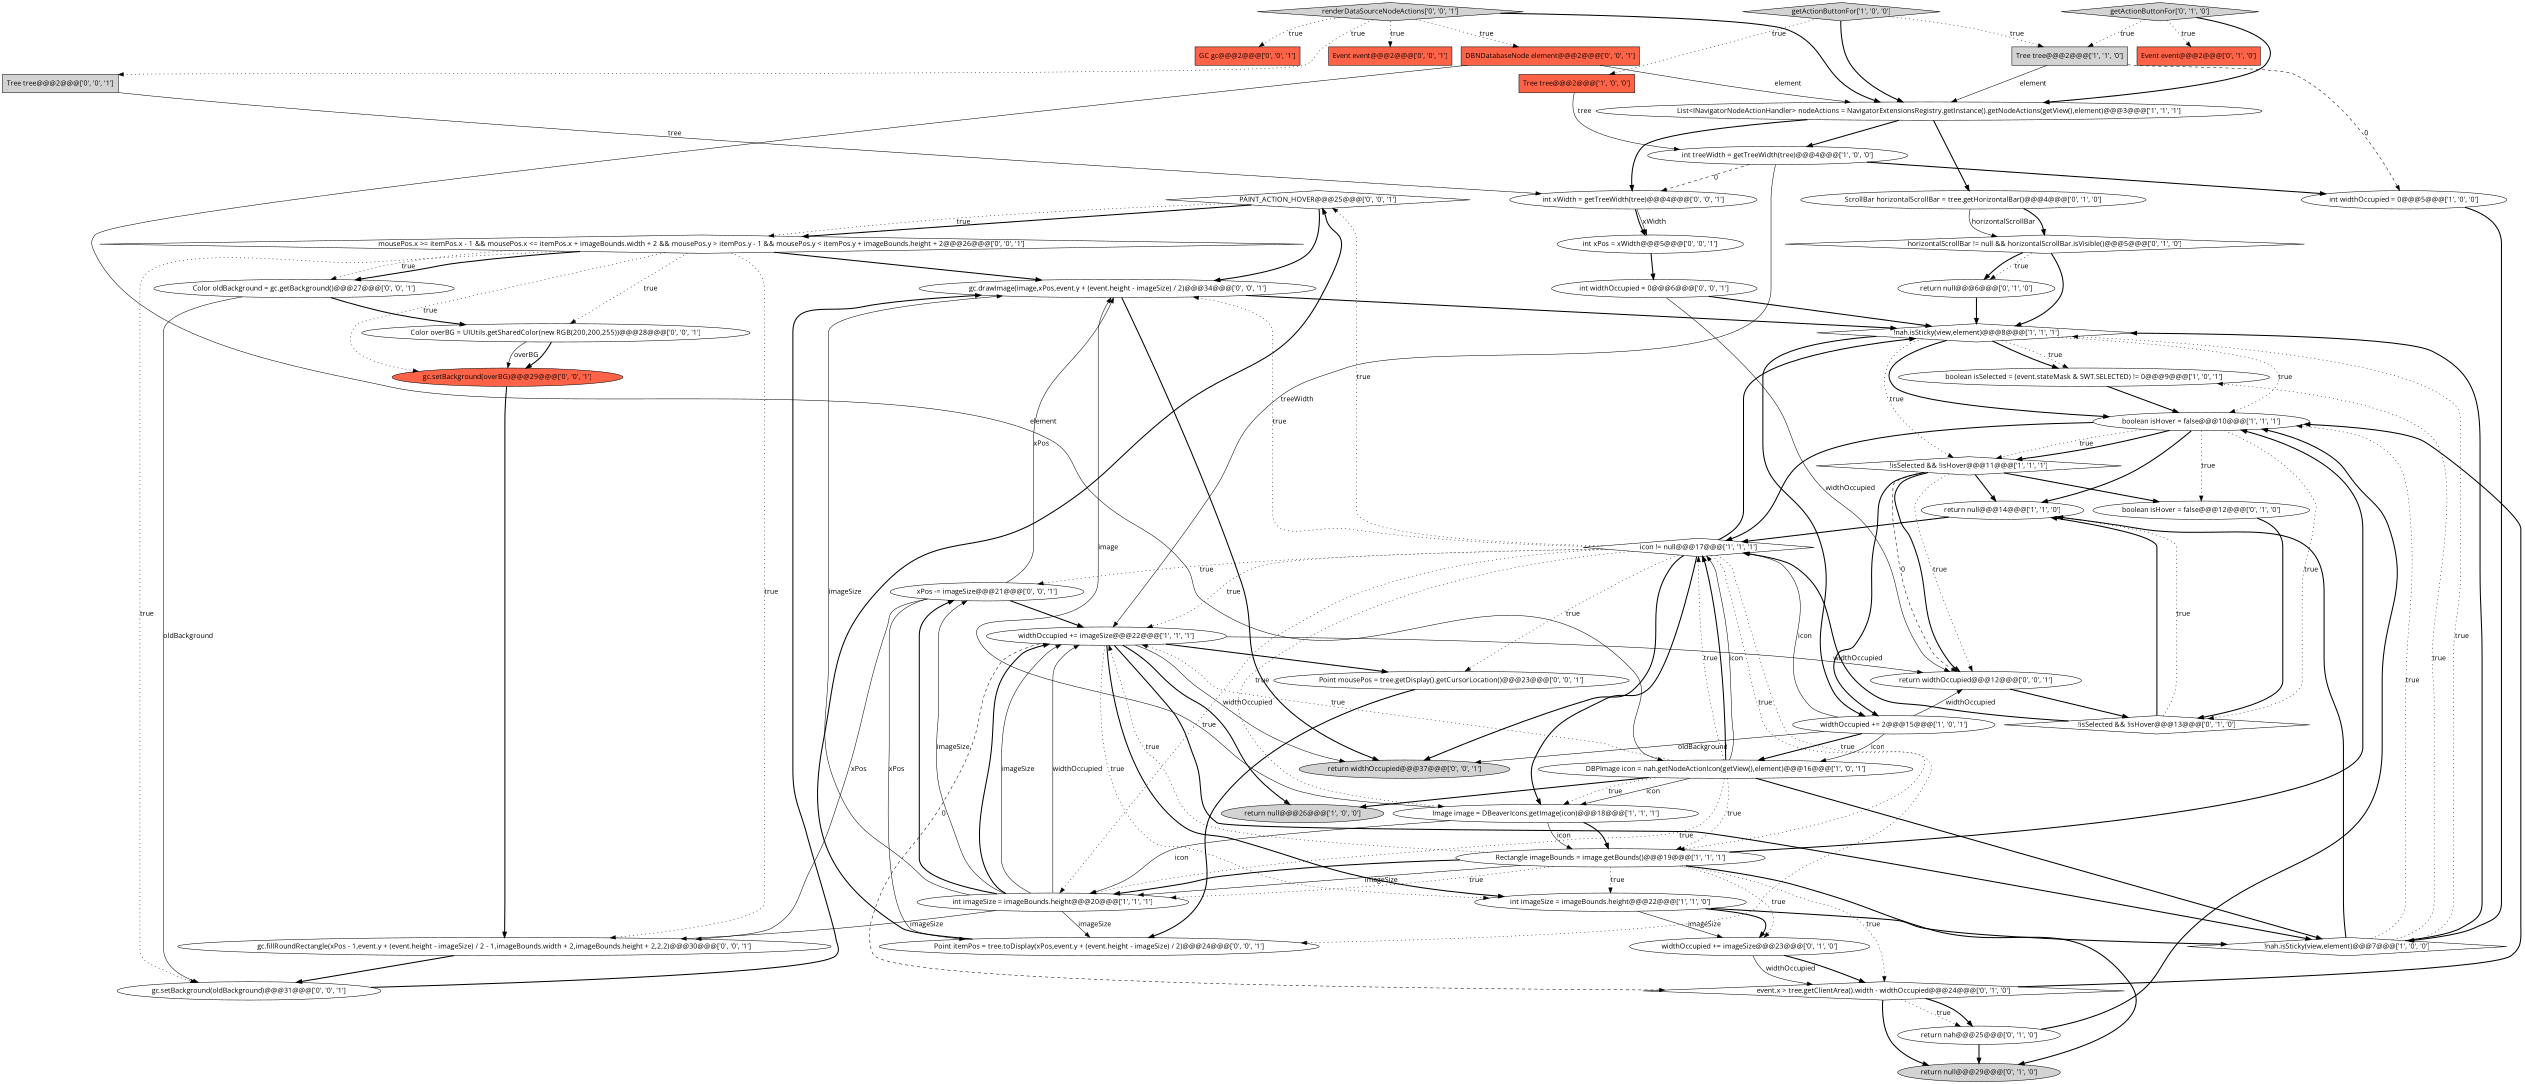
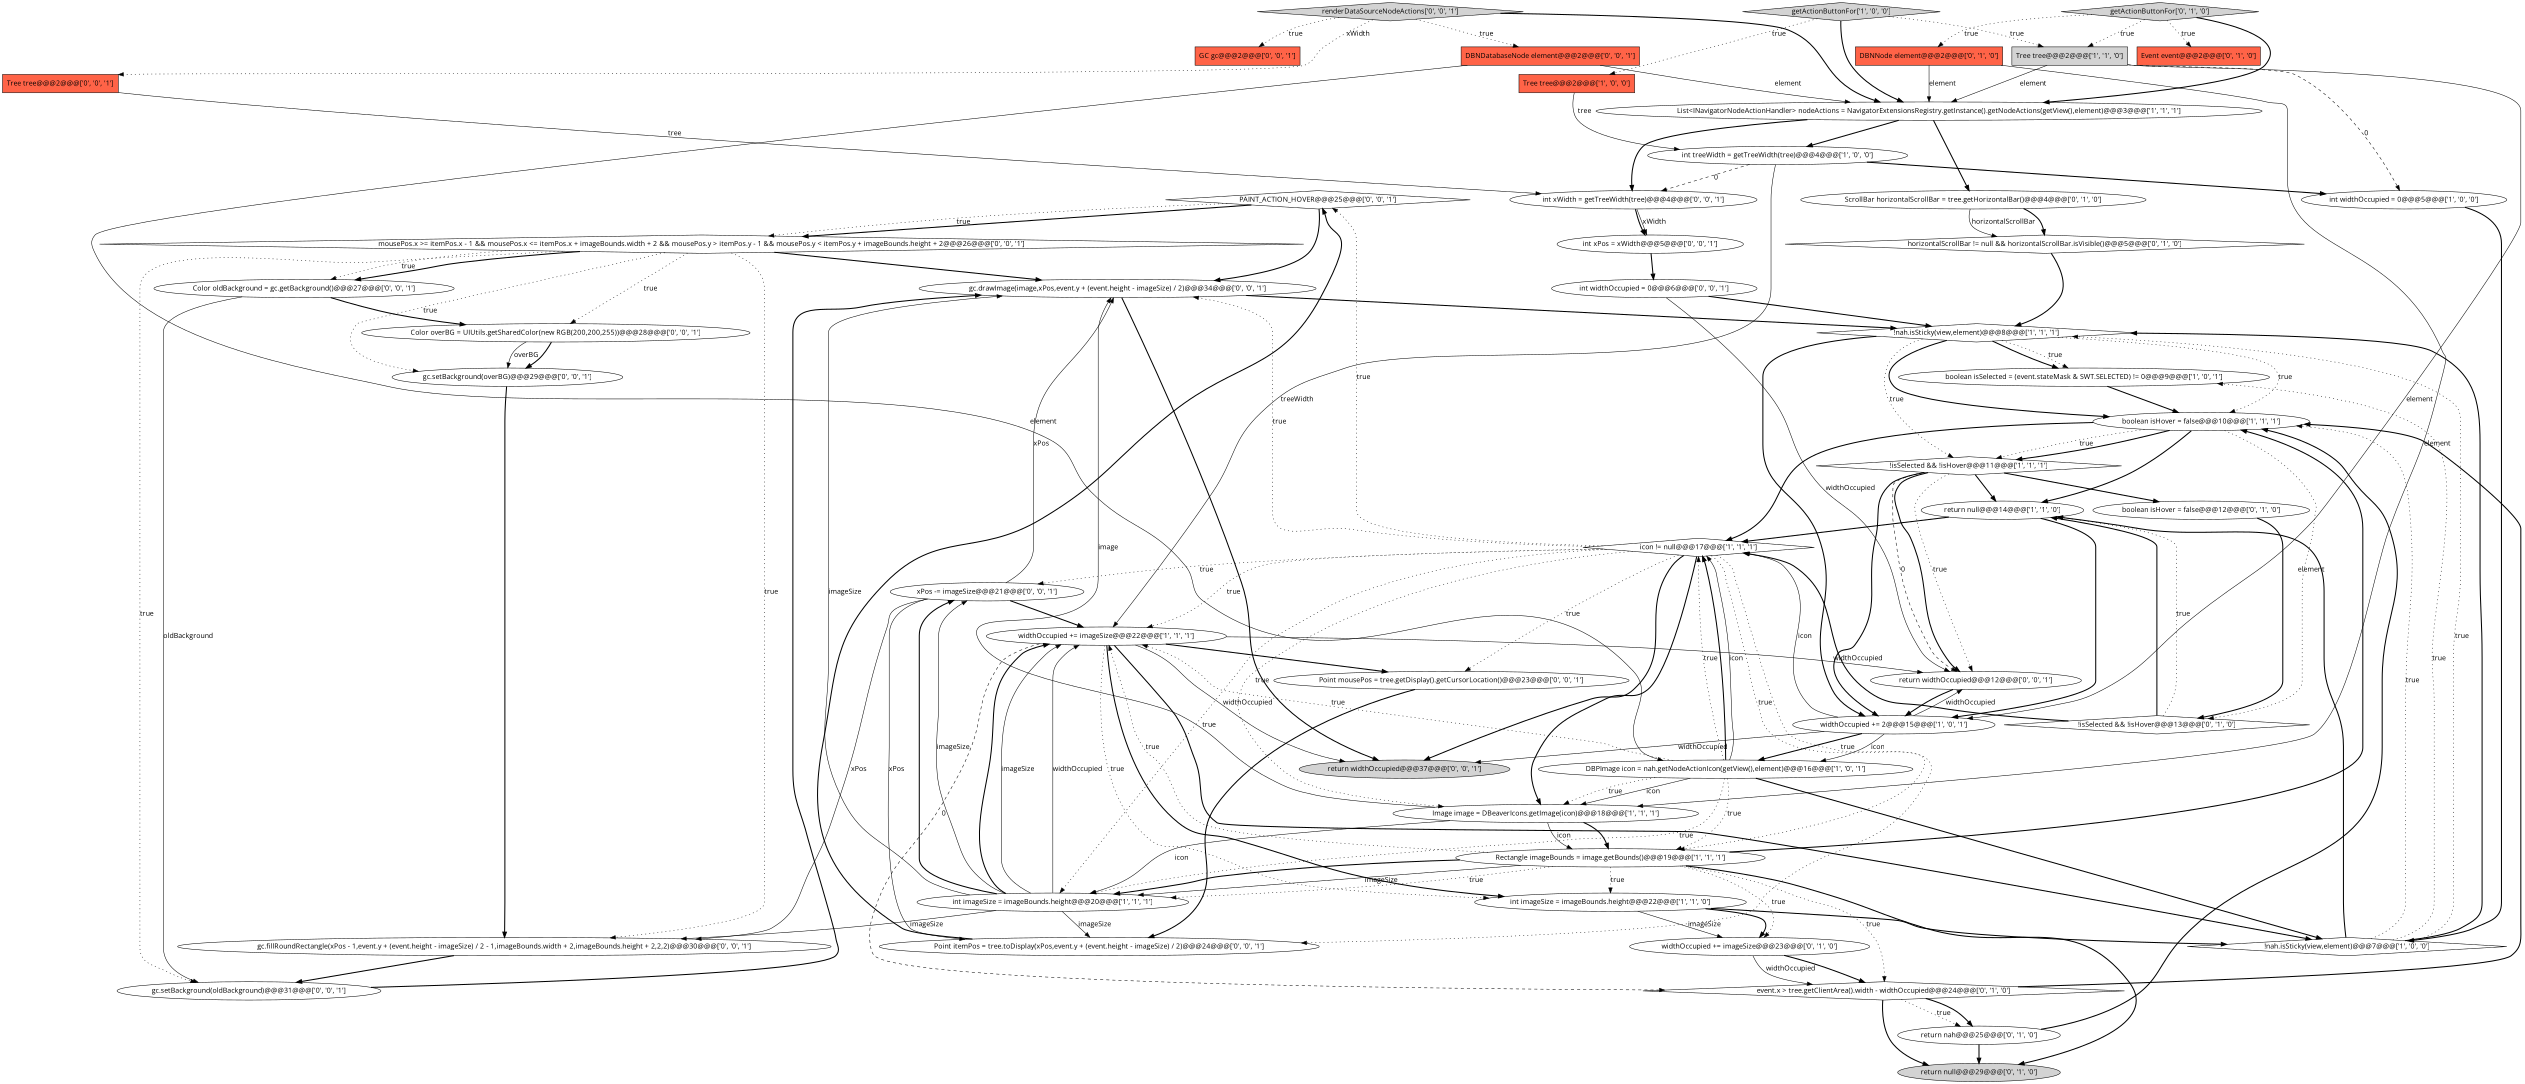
edge "renderDataSourceNodeActions['0', '0', '1']" -> "Tree tree@@@2@@@['0', '0', '1']": label "true" -> "xWidth"
node "Event event@@@2@@@['0', '0', '1']": removed
node "DBNNode element@@@2@@@['0', '1', '0']": added
node "Tree tree@@@2@@@['0', '0', '1']": fillcolor lightgray -> tomato
node "return null@@@6@@@['0', '1', '0']": removed
edge "Tree tree@@@2@@@['1', '1', '0']" -> "widthOccupied += 2@@@15@@@['1', '0', '1']": added, label "element"
node "gc.setBackground(overBG)@@@29@@@['0', '0', '1']": fillcolor tomato -> white
edge "icon != null@@@17@@@['1', '1', '1']" -> "!nah.isSticky(view,element)@@@8@@@['1', '1', '1']": removed
edge "boolean isHover = false@@@10@@@['1', '1', '1']" -> "boolean isHover = false@@@12@@@['0', '1', '0']": removed, label "true"
edge "boolean isHover = false@@@10@@@['1', '1', '1']" -> "!isSelected && !isHover@@@13@@@['0', '1', '0']": label "true" -> "element"
edge "return null@@@14@@@['1', '1', '0']" -> "widthOccupied += 2@@@15@@@['1', '0', '1']": added
edge "return widthOccupied@@@12@@@['0', '0', '1']" -> "!isSelected && !isHover@@@13@@@['0', '1', '0']": now "return widthOccupied@@@12@@@['0', '0', '1']" -> "widthOccupied += 2@@@15@@@['1', '0', '1']"
edge "widthOccupied += 2@@@15@@@['1', '0', '1']" -> "return widthOccupied@@@37@@@['0', '0', '1']": label "oldBackground" -> "widthOccupied"
node "return null@@@26@@@['1', '0', '0']": removed
